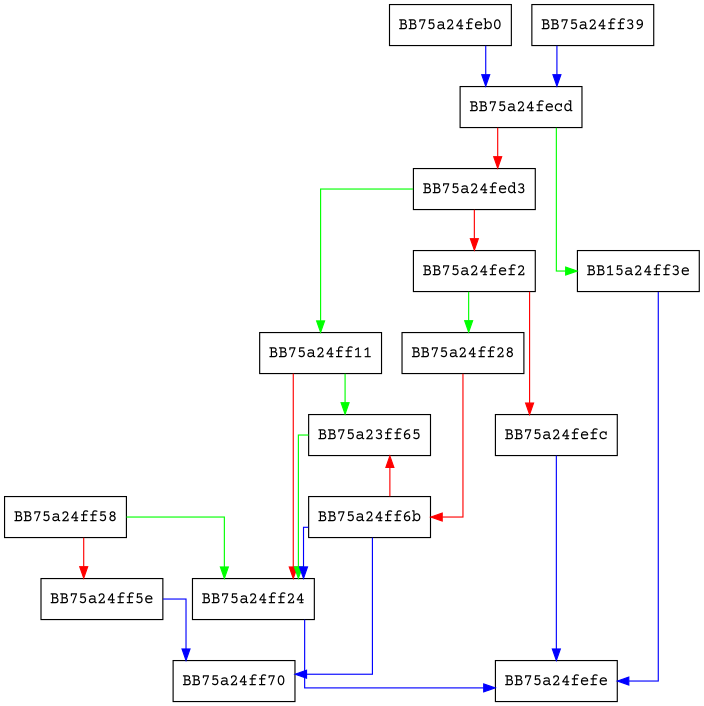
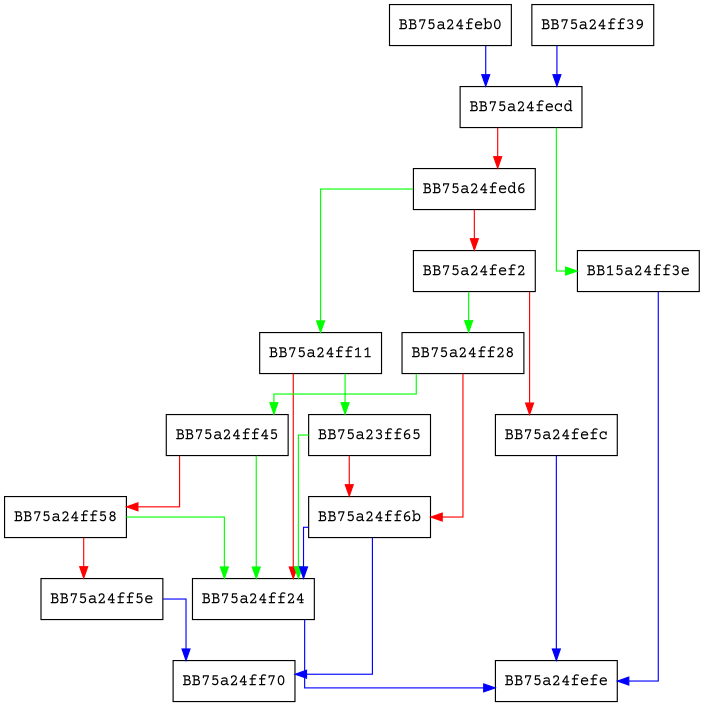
node "BB75a24fed3": label "BB75a24fed3" -> "BB75a24fed6"
node "BB75a24ff45": added
edge "BB75a24ff6b" -> "BB75a23ff65": reversed
